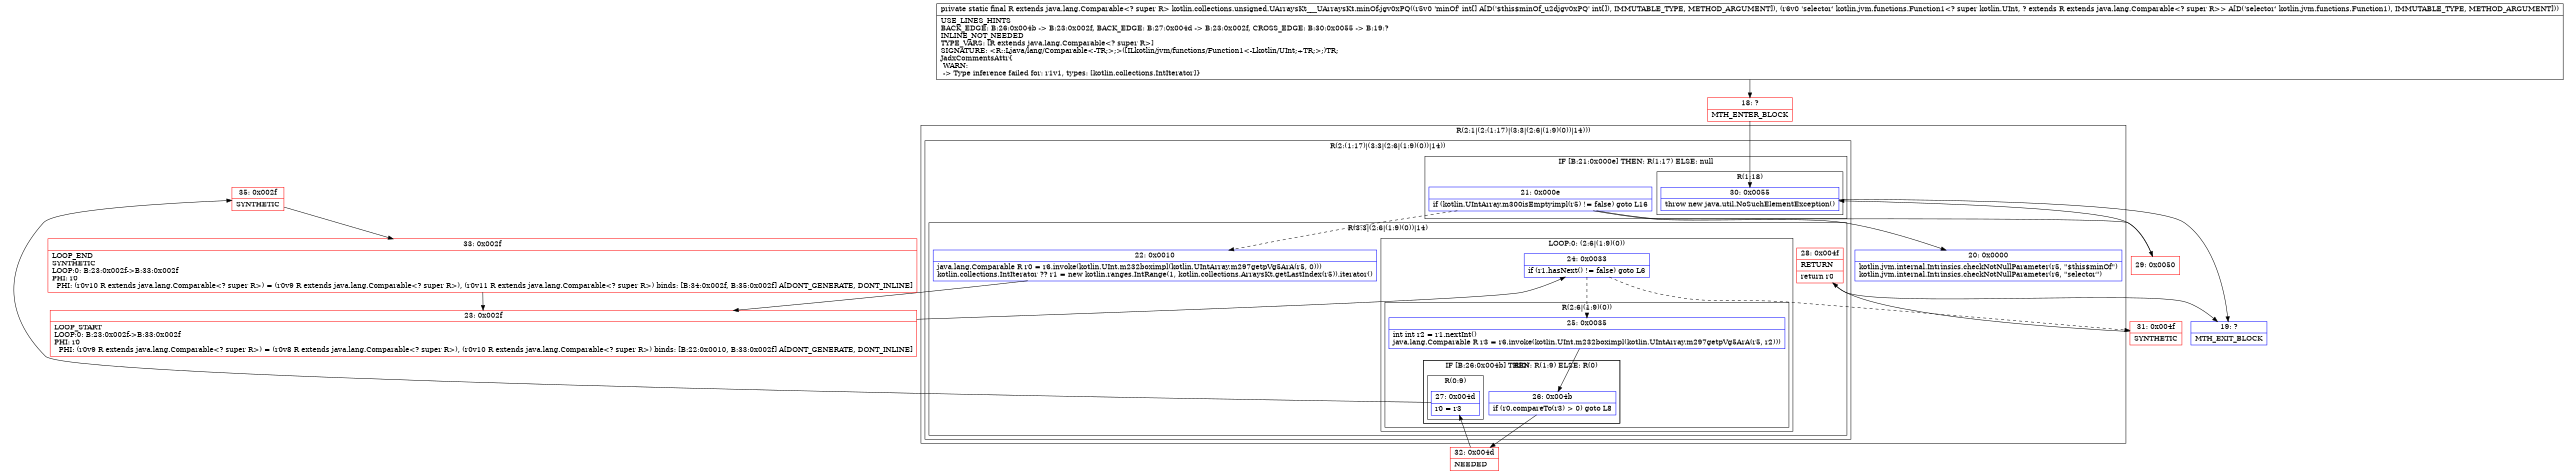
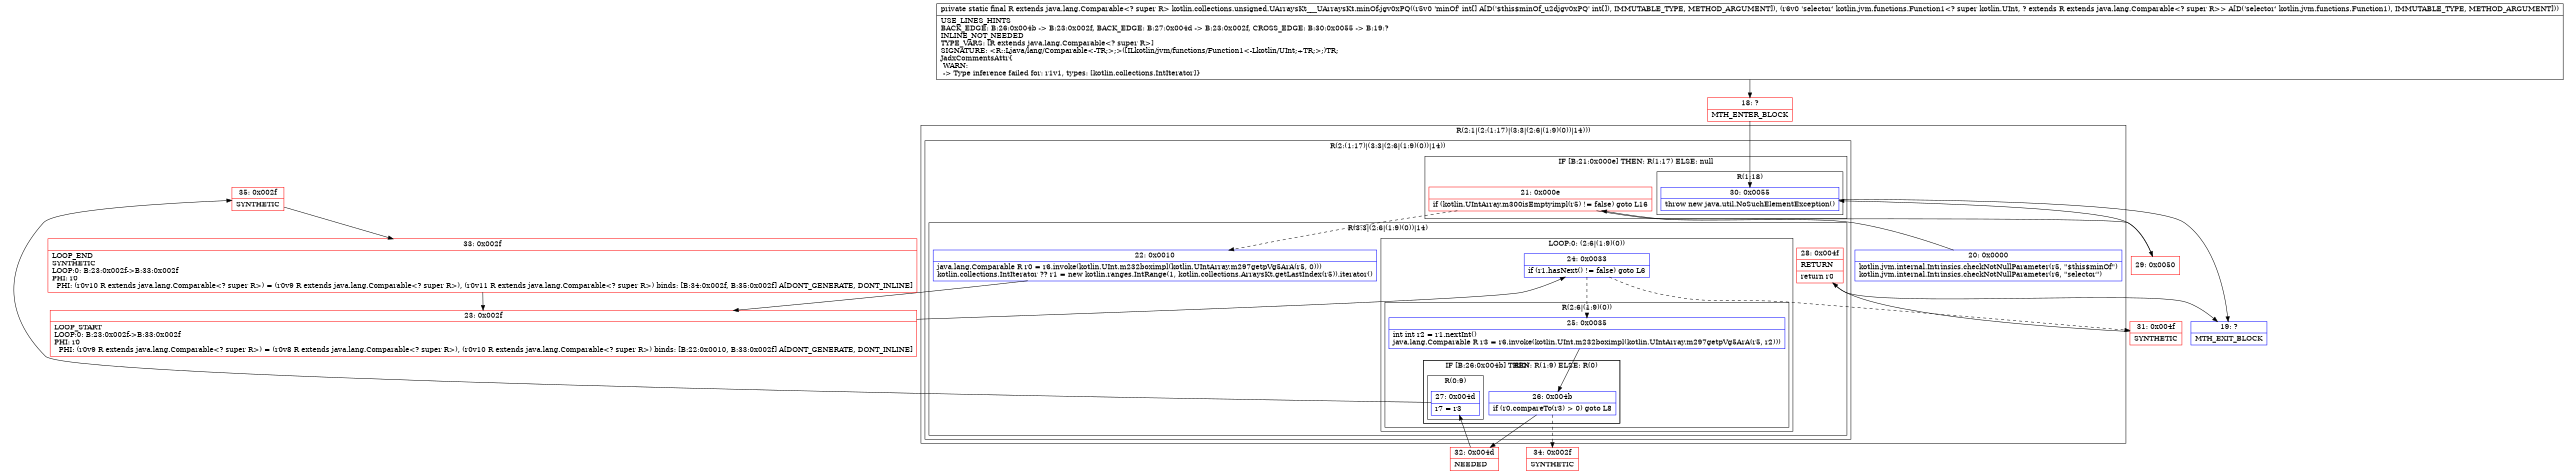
node "21: 0x000e": color blue -> red
edge "21: 0x000e" -> "20: 0x0000": reversed
node "27: 0x004d": text "r0 = r3" -> "r7 = r3"
node "34: 0x002f": added
